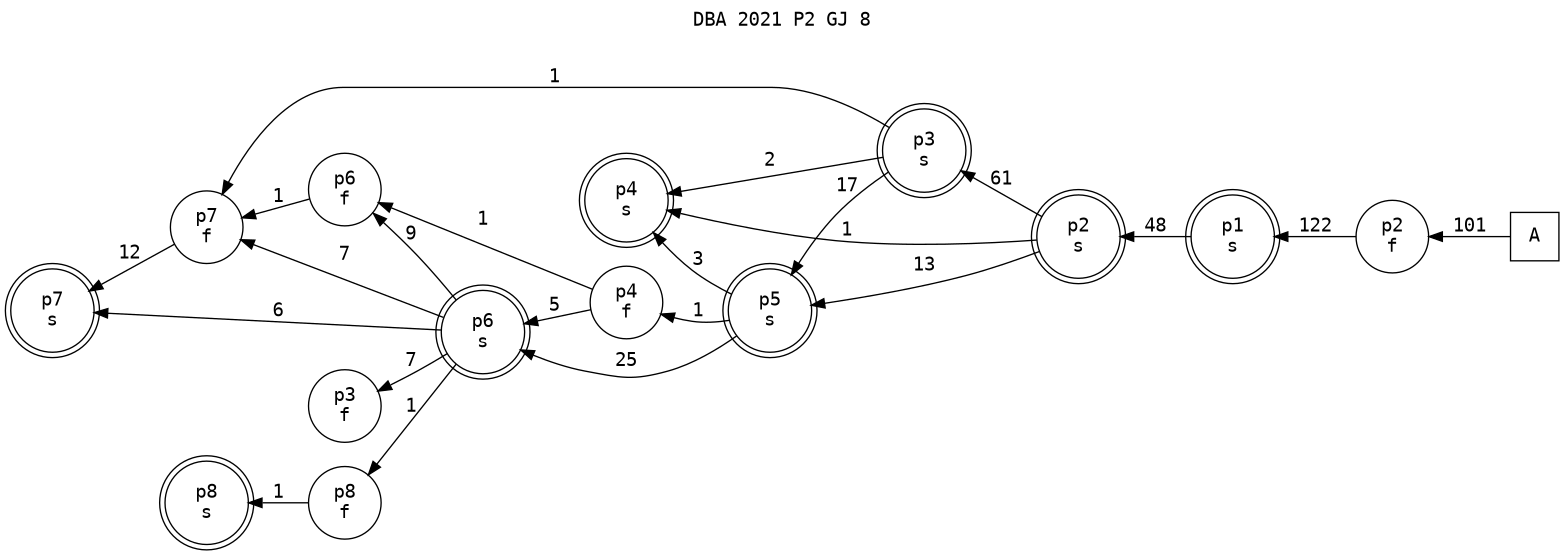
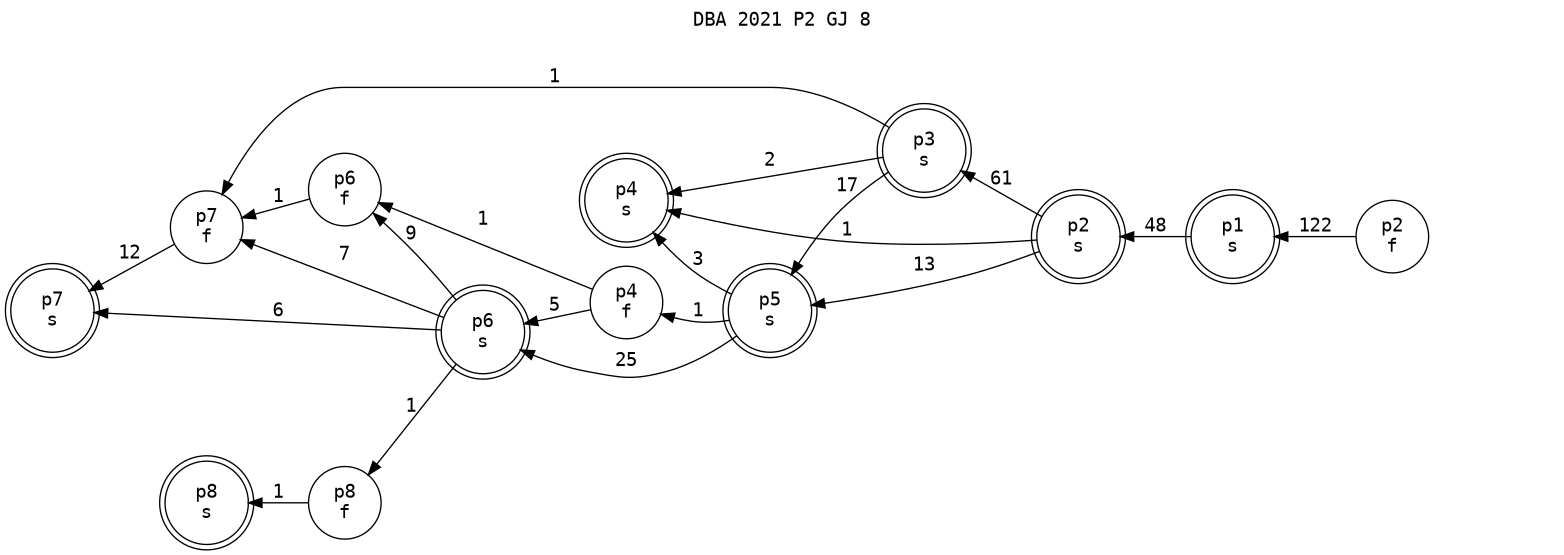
node "A": removed
node "p3 f": removed
